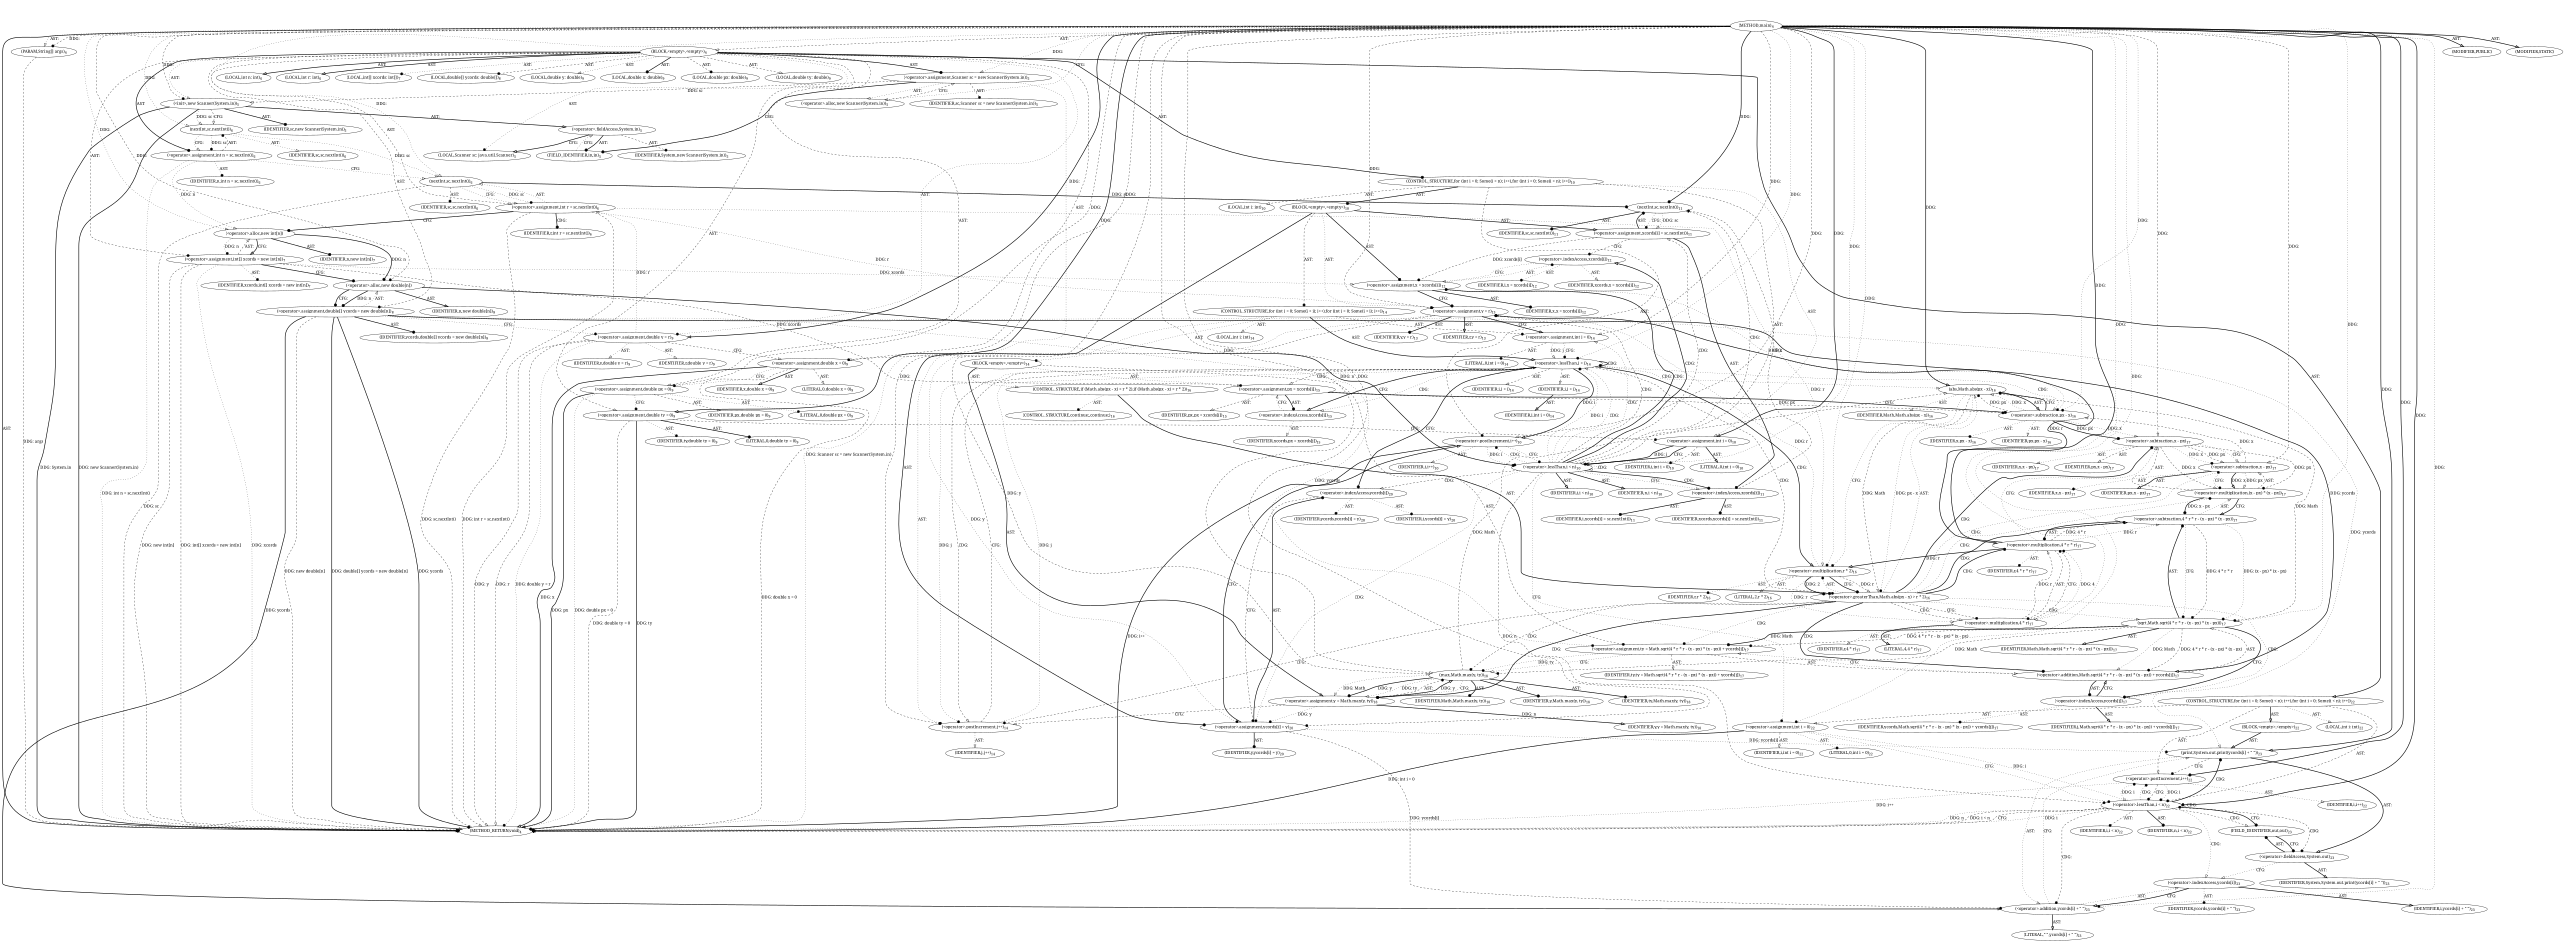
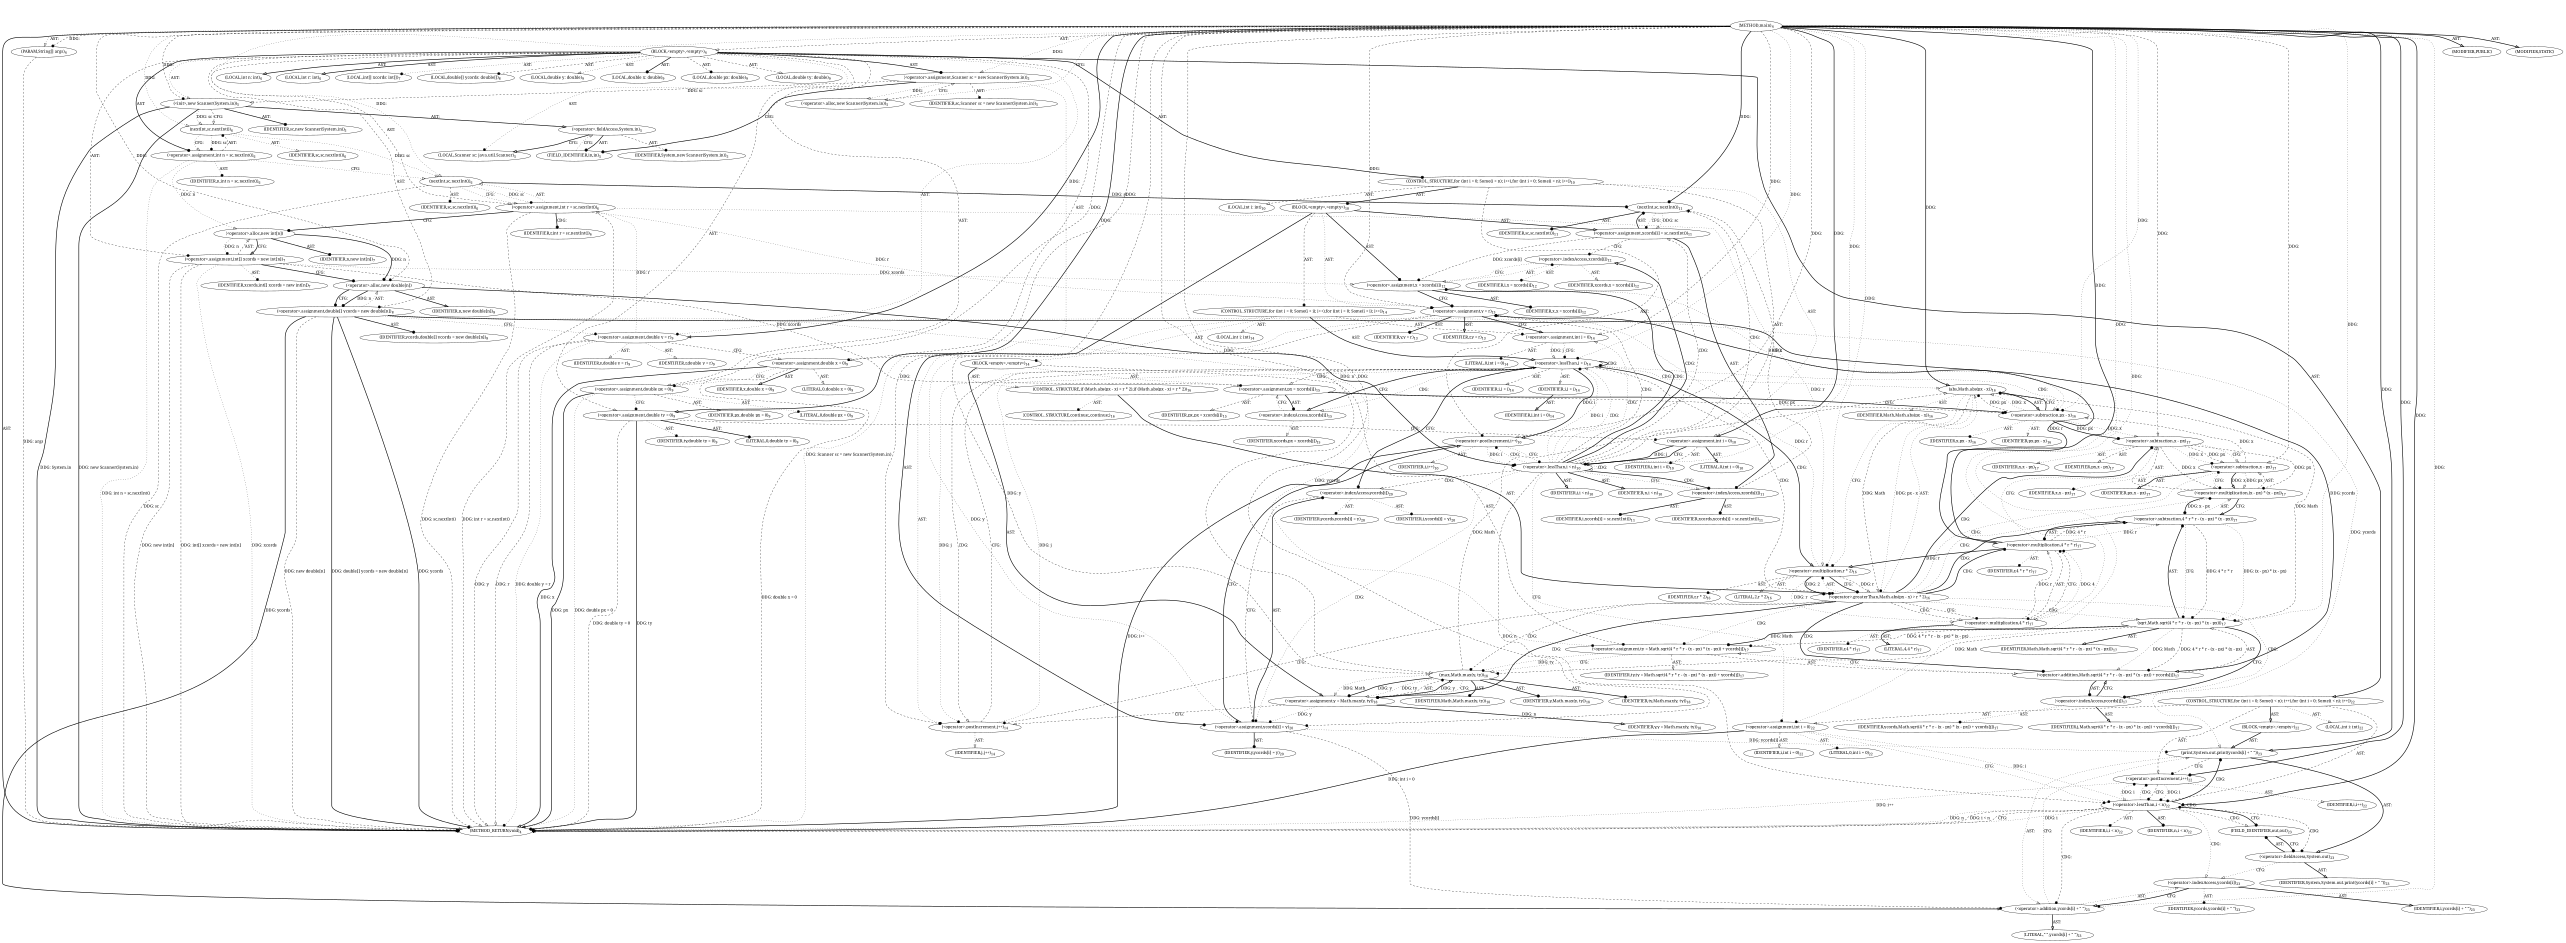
edge "(METHOD,main)" -> "(<operator>.alloc,new int[n])": removed, label "DDG:"
edge "(<operator>.assignment,Scanner sc = new Scanner(System.in))" -> "(<operator>.alloc,new Scanner(System.in))": label "AST: " -> "DDG: "
edge "(<operator>.multiplication,r * 2)" -> "(IDENTIFIER,r,r * 2)": style dotted -> dashed
edge "(<operator>.multiplication,4 * r)" -> "(IDENTIFIER,r,4 * r)": arrowhead onormal -> dot
